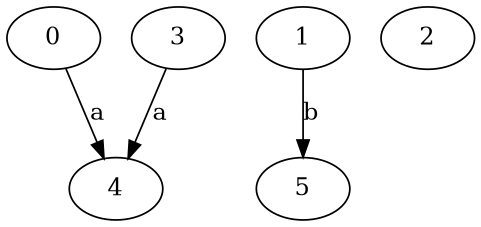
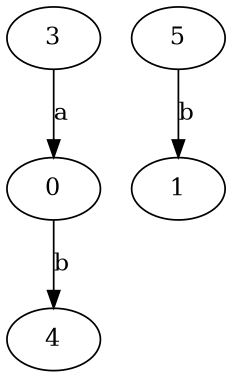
node "2": removed
edge "1" -> "5": reversed
edge "3" -> "4": now "3" -> "0"
edge "0" -> "4": label "a" -> "b"
